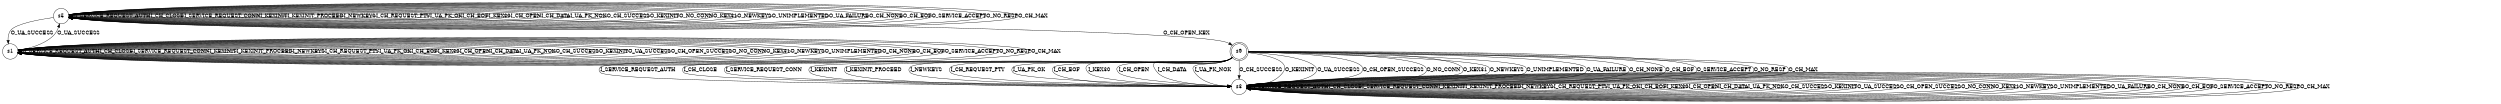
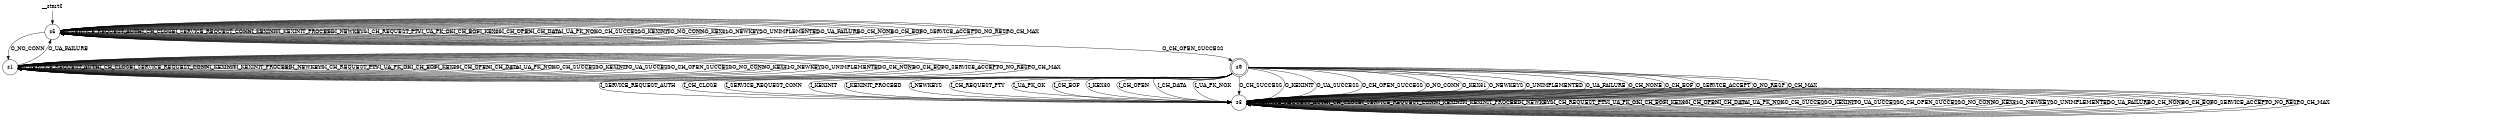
node "__start0": added
edge "s5" -> "s1": label "O_UA_SUCCESS" -> "O_NO_CONN"
edge "s1" -> "s5": label "O_UA_SUCCESS" -> "O_UA_FAILURE"
edge "s5" -> "s9": label "O_CH_OPEN_KEX" -> "O_CH_OPEN_SUCCESS"
